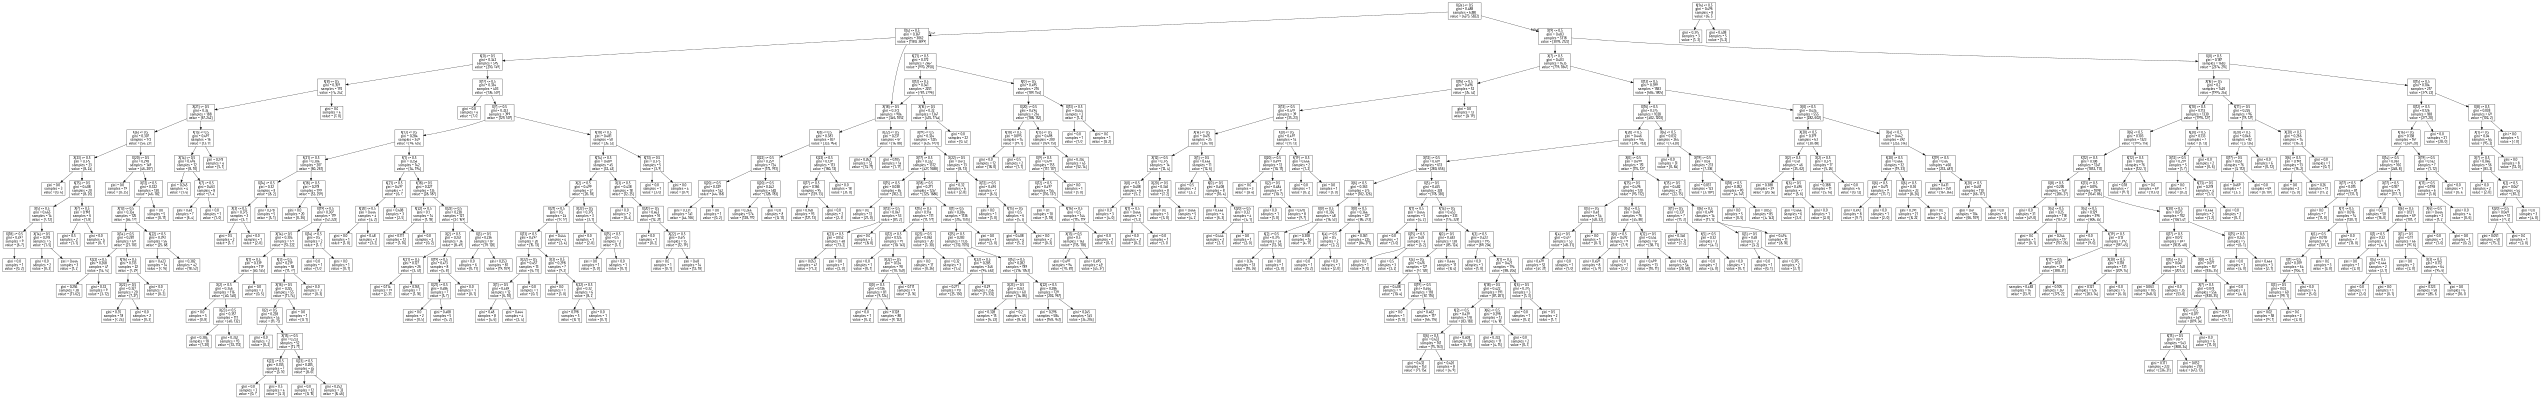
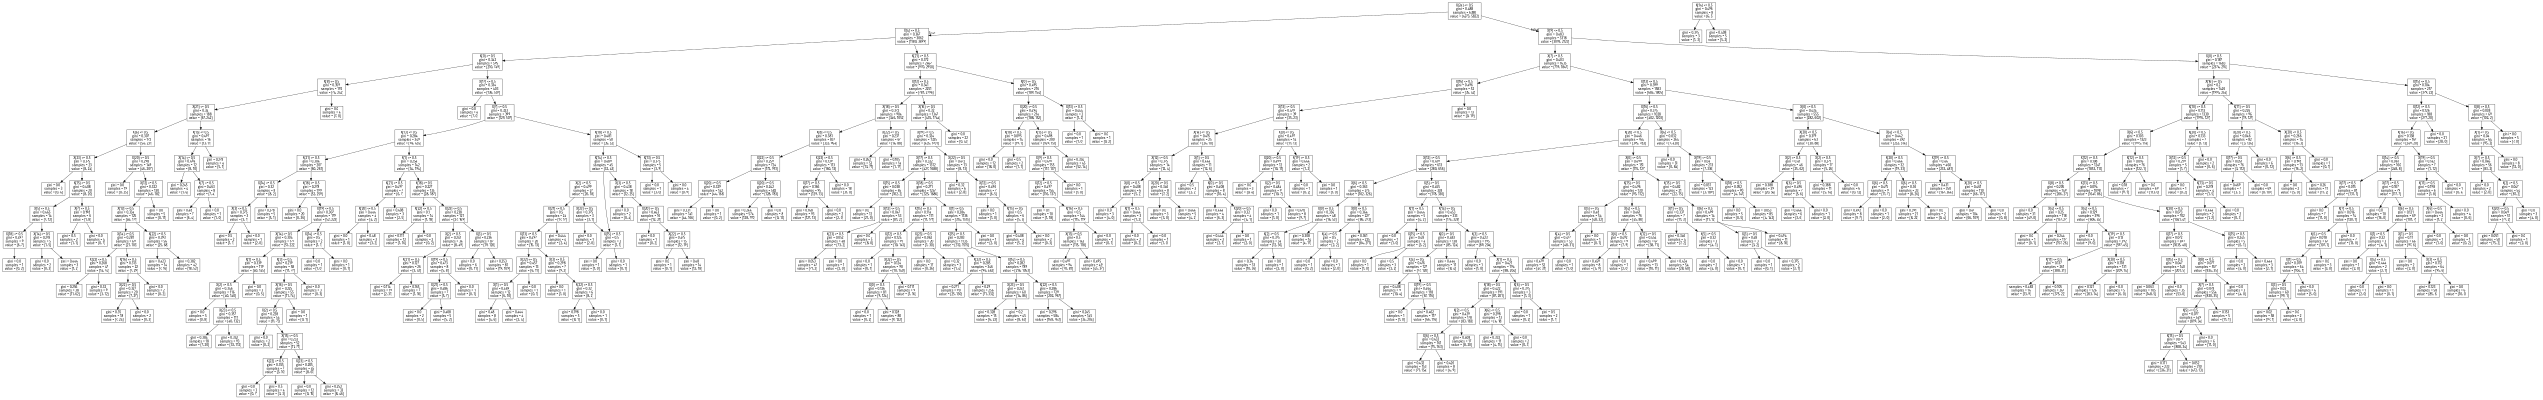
edge "X[4] <= 0.5 gini = 0.367 samples = 3062 value = [1180, 3699]" -> "X[18] <= 0.5 gini = 0.372 samples = 904 value = [346, 1052]": now "X[4] <= 0.5 gini = 0.367 samples = 3062 value = [1180, 3699]" -> "X[21] <= 0.5 gini = 0.372 samples = 2467 value = [970, 2950]"
edge "X[14] <= 0.5 gini = 0.489 samples = 45 value = [32, 43]" -> "X[2] <= 0.5 gini = 0.499 samples = 27 value = [20, 18]": now "X[14] <= 0.5 gini = 0.489 samples = 45 value = [32, 43]" -> "X[15] <= 0.5 gini = 0.5 samples = 2 value = [1, 1]"
node "gini = 0.0 samples = 50 value = [16, 0]": label "gini = 0.0 samples = 50 value = [16, 0]" -> "gini = 0.0 samples = 10 value = [16, 0]"
